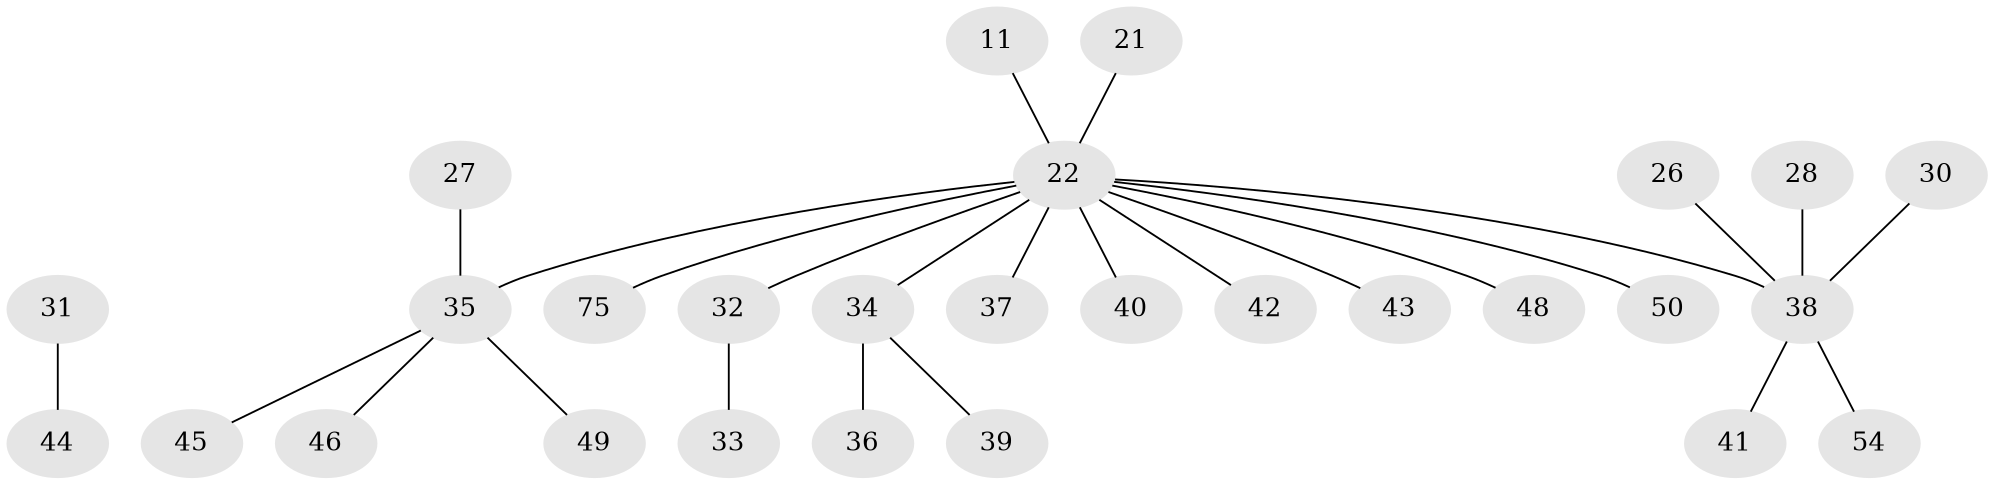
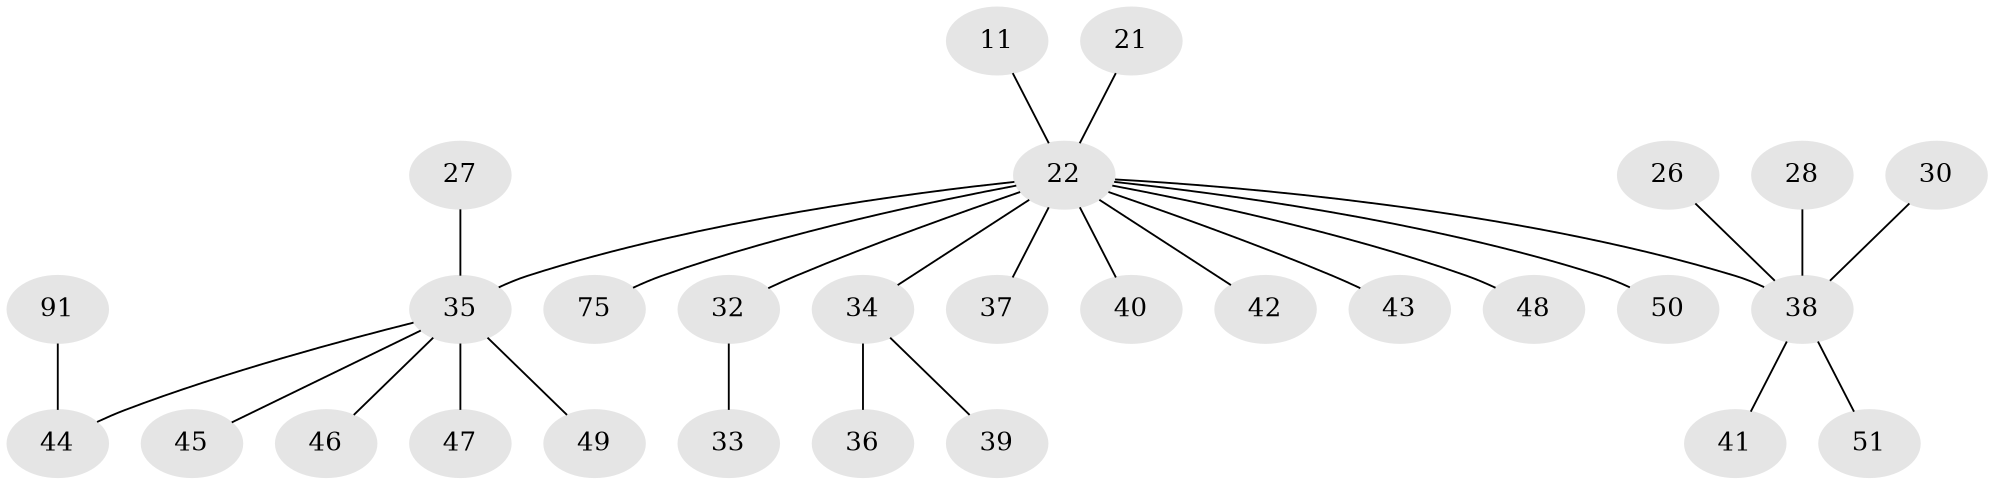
node "31": label "31" -> "91"
edge "35" -- "44": added
node "47": added
node "54": label "54" -> "51"
